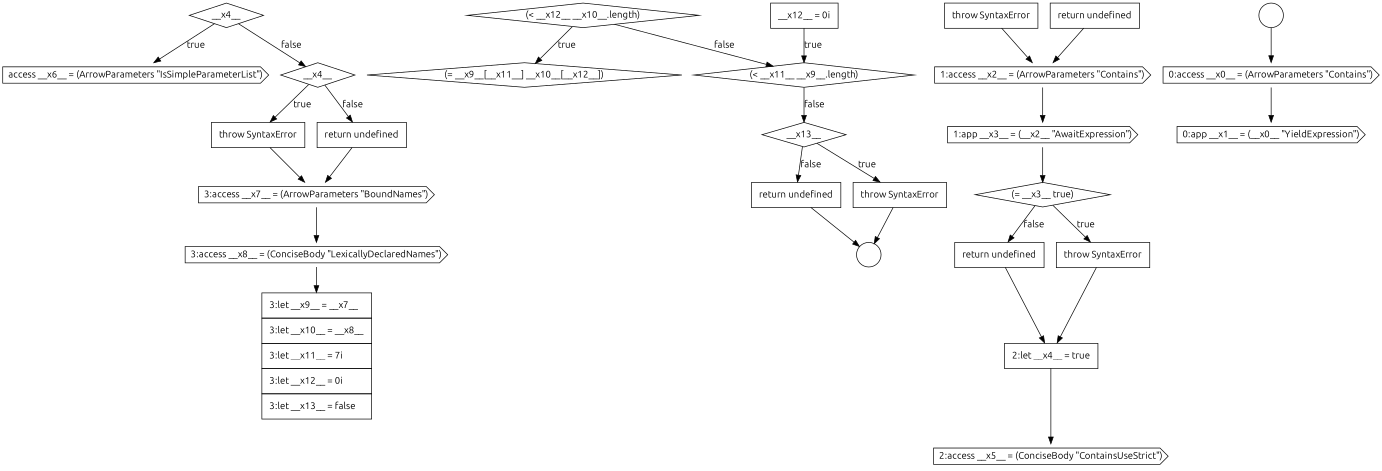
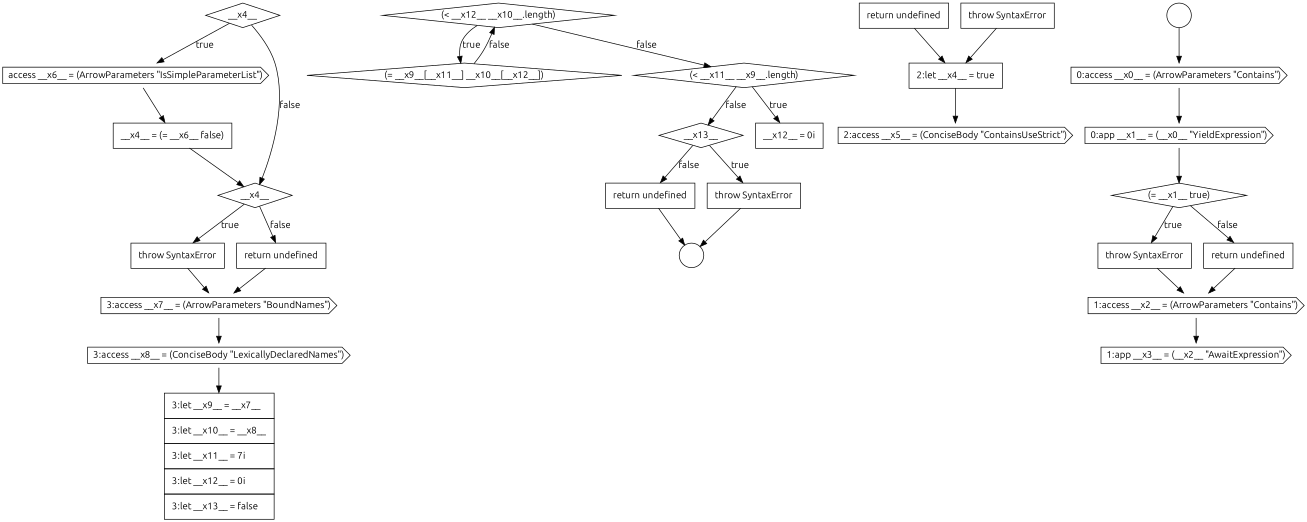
edge "__x12__ = 0i" -> "(< __x11__ __x9__.length)": reversed
edge "(= __x9__[__x11__] __x10__[__x12__])" -> "(< __x12__ __x10__.length)": added, label "false"
node "__x4__ = (= __x6__ false)": added
node "(= __x3__ true)": removed
node "(= __x1__ true)": added
